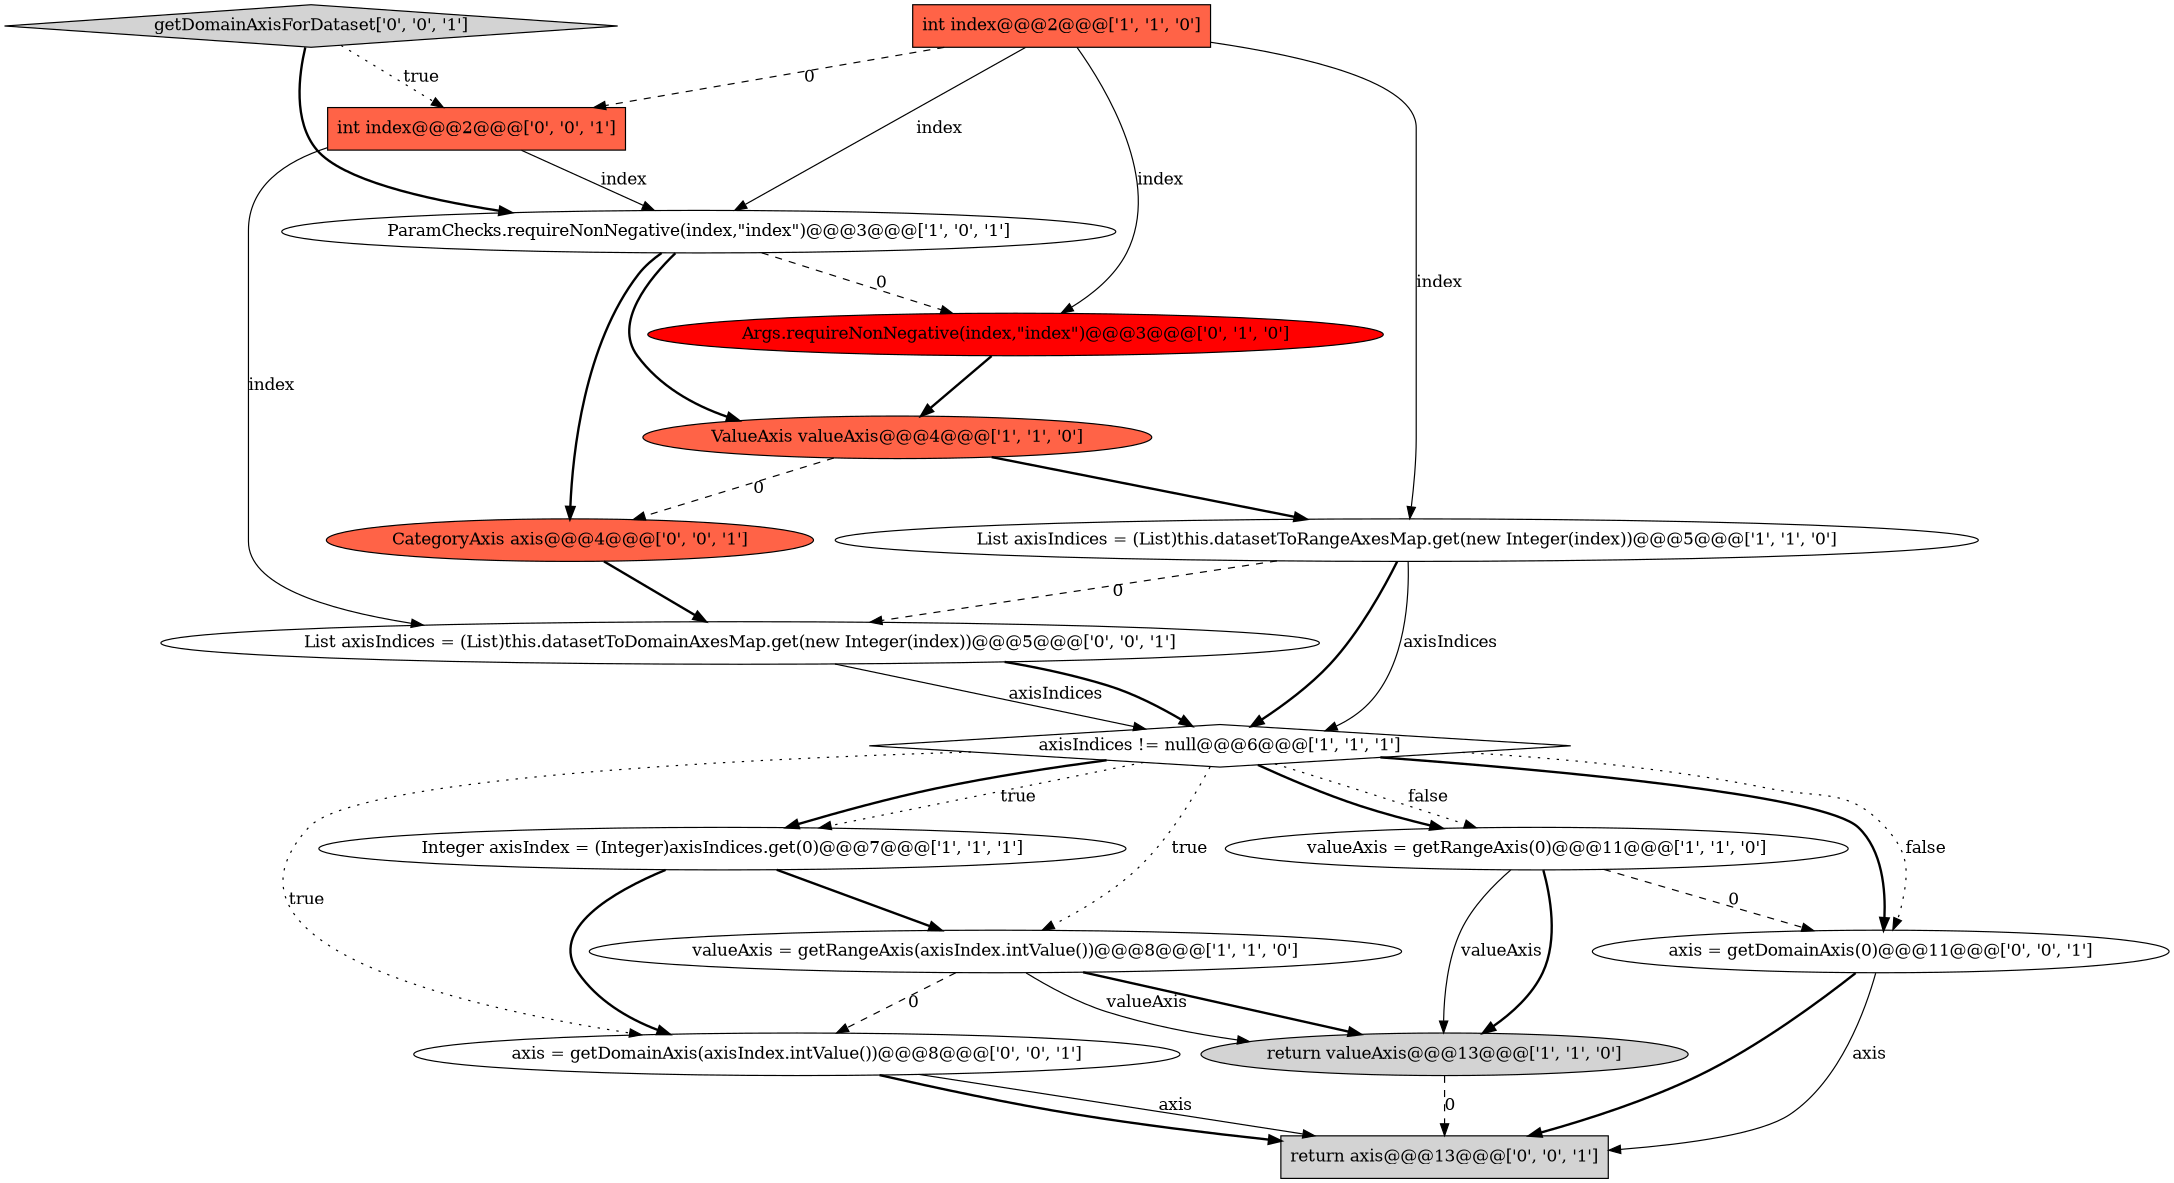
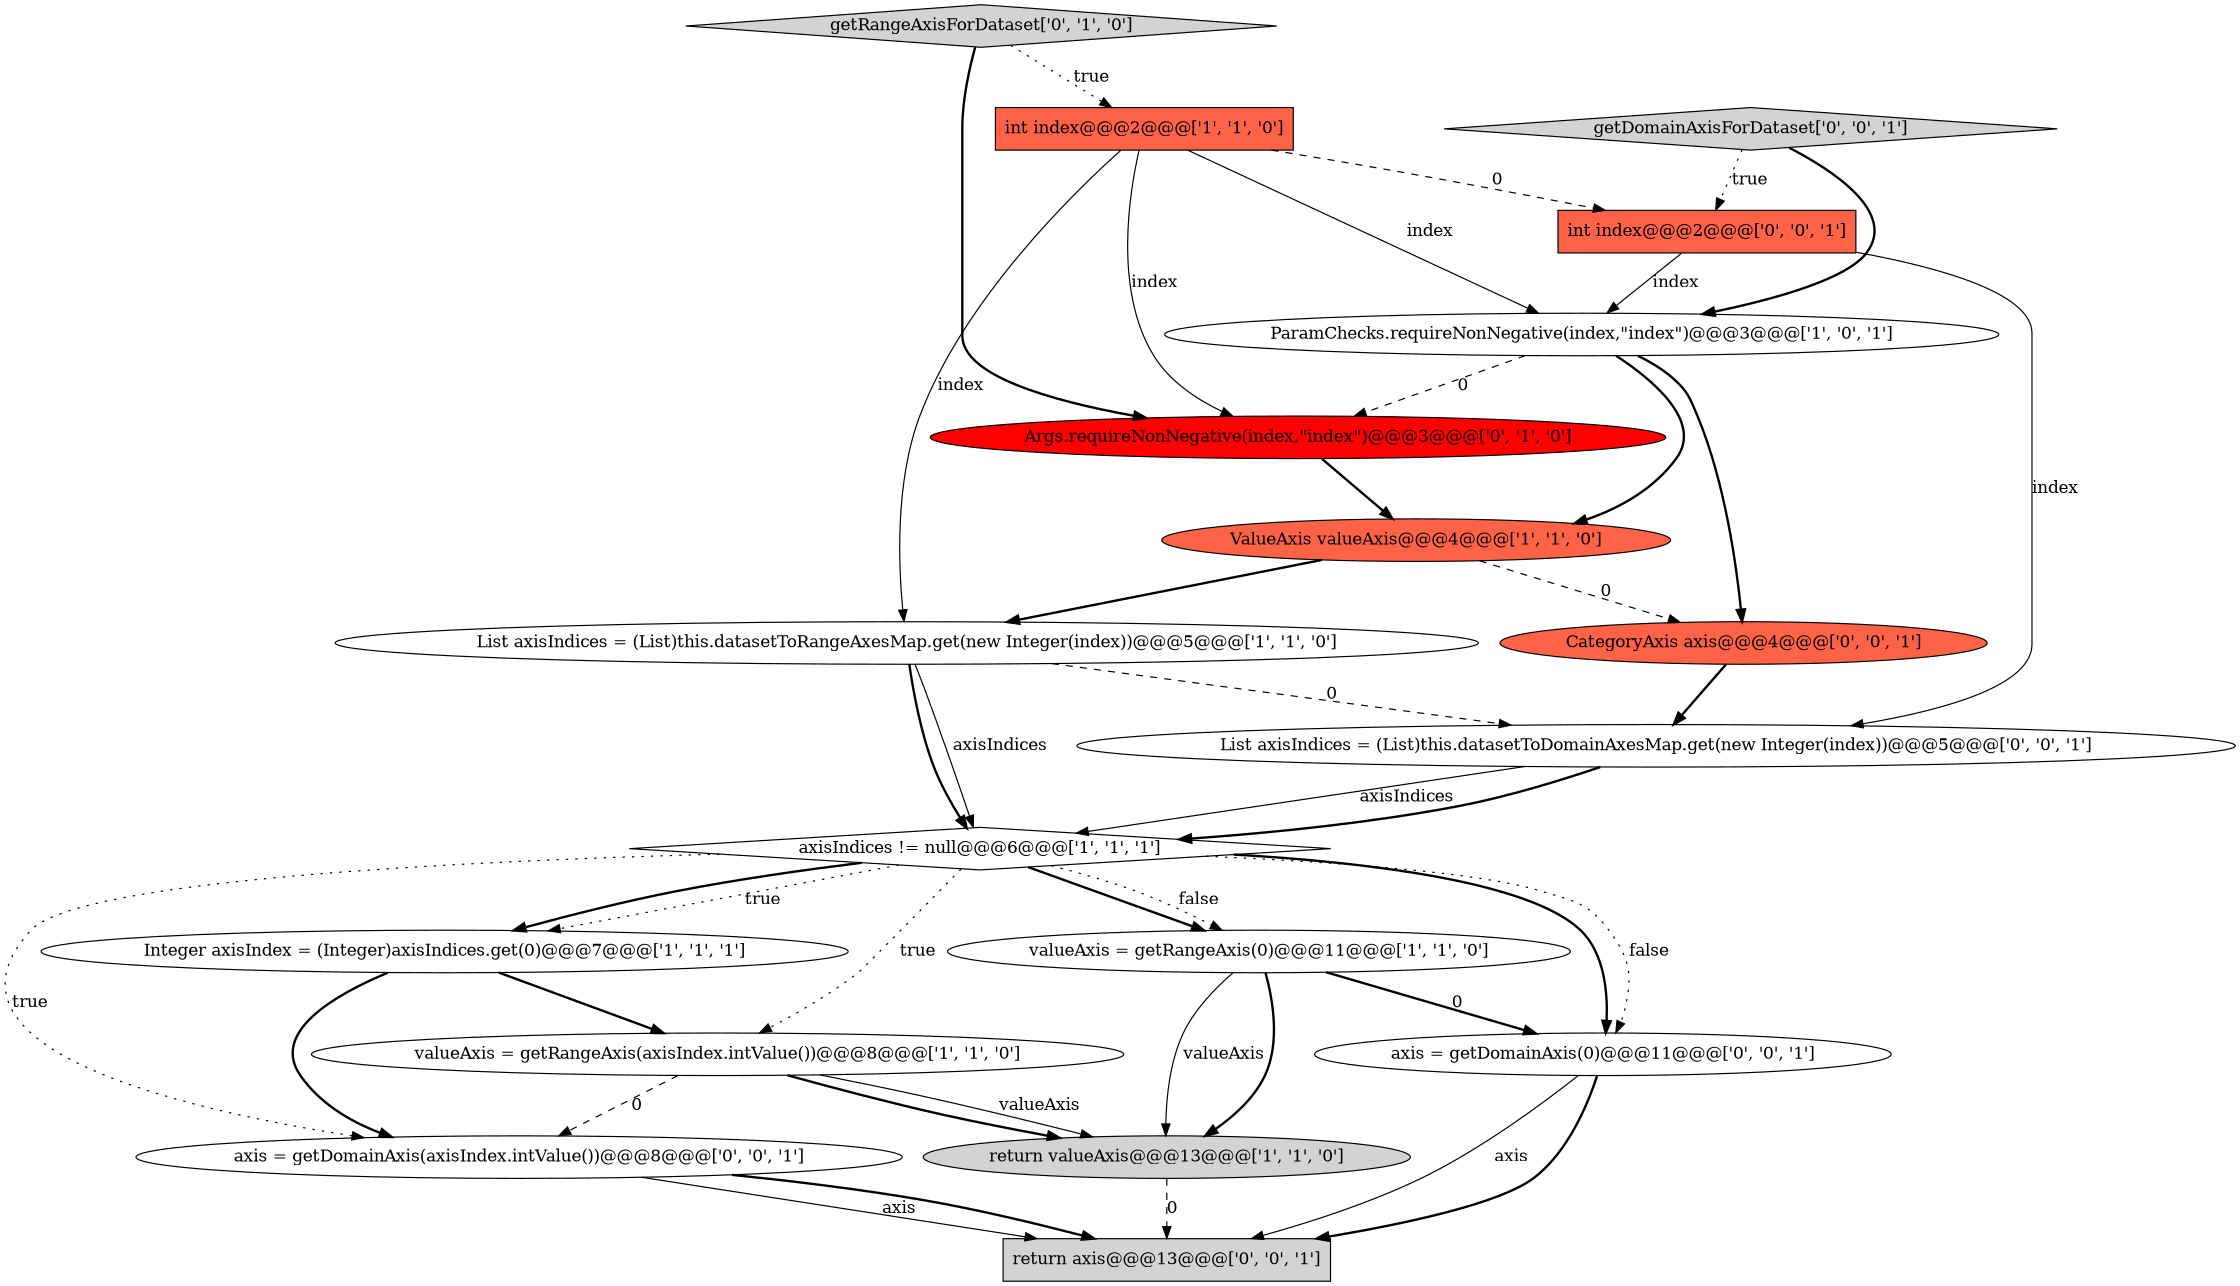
node "getRangeAxisForDataset['0', '1', '0']": added
edge "valueAxis = getRangeAxis(0)@@@11@@@['1', '1', '0']" -> "axis = getDomainAxis(0)@@@11@@@['0', '0', '1']": style dashed -> bold
